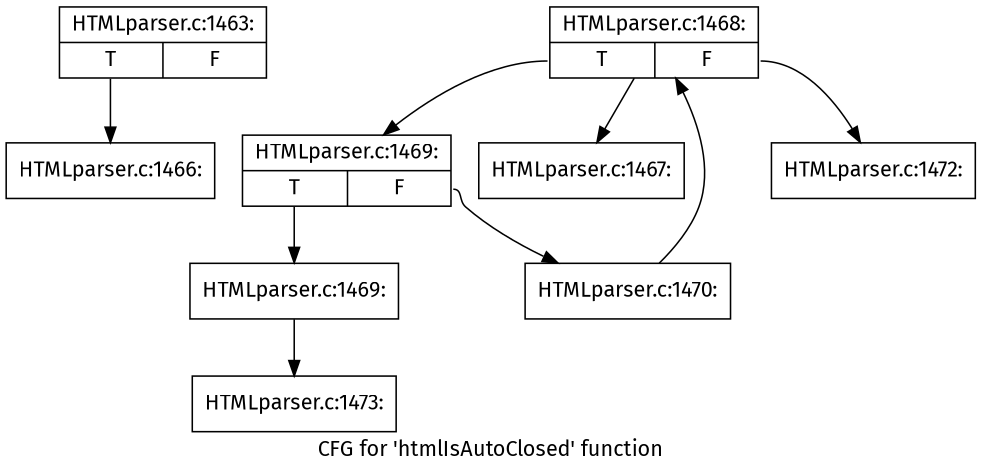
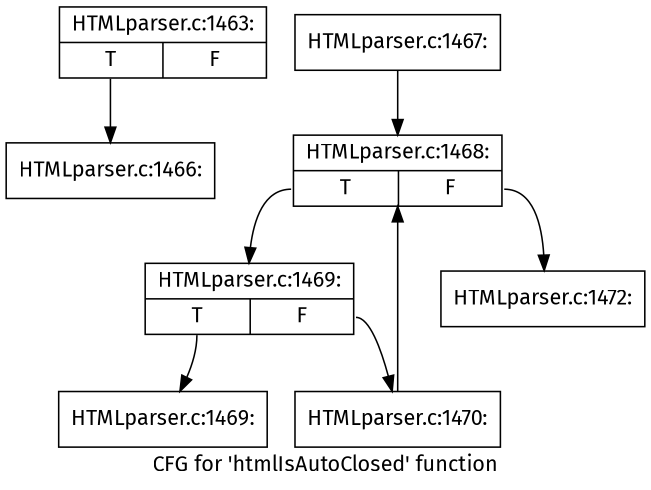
edge "HTMLparser.c:1468:" -> "HTMLparser.c:1467:": reversed
node "HTMLparser.c:1473:": removed
